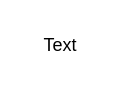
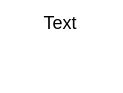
node "Text": moved (61, 46) -> (61, 23)
